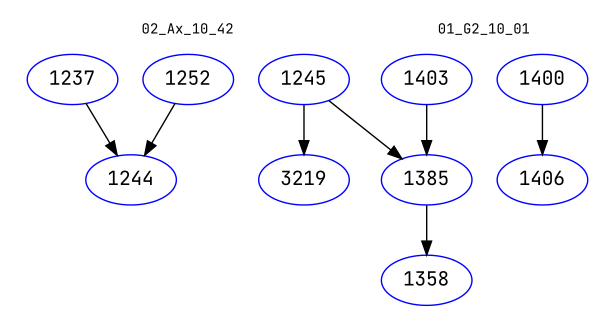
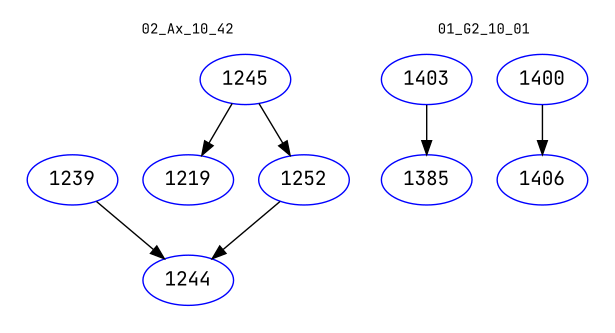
node "1237": label "1237" -> "1239"
edge "1245" -> "1385": now "1245" -> "1252"
node "3219": label "3219" -> "1219"
node "1358": removed
